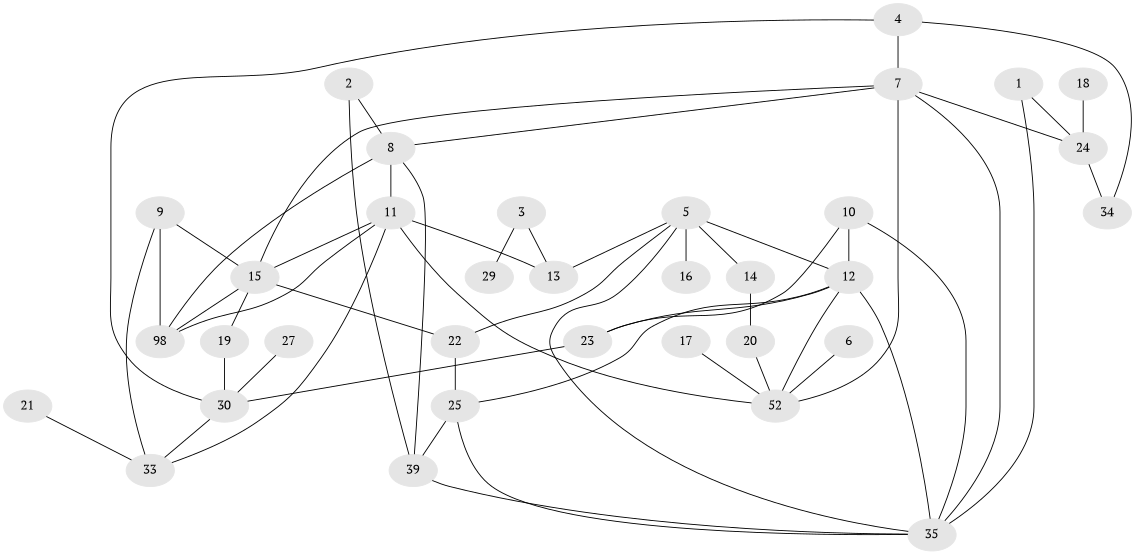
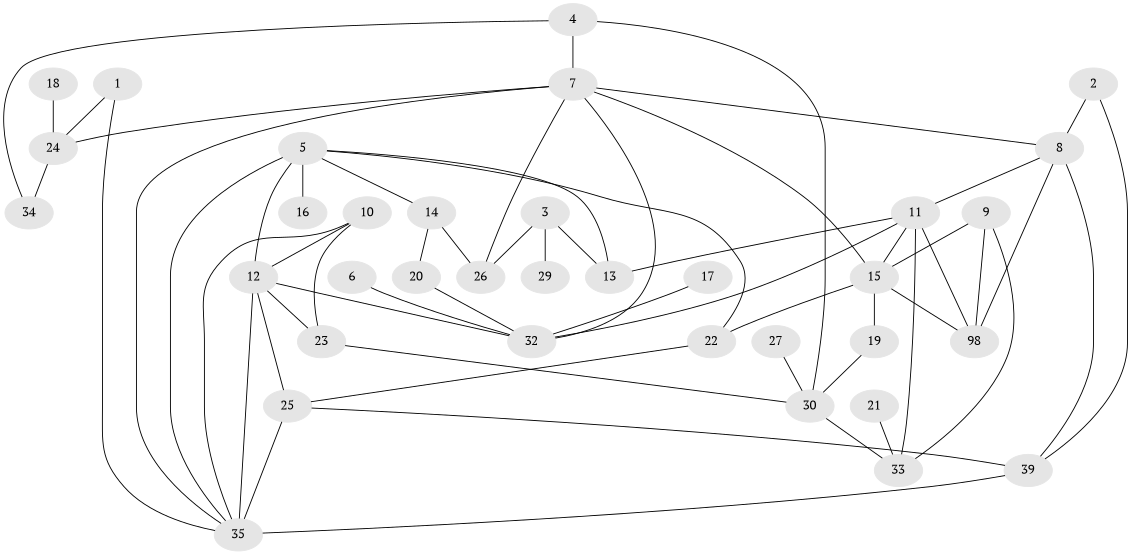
node "26": added
node "52": label "52" -> "32"
